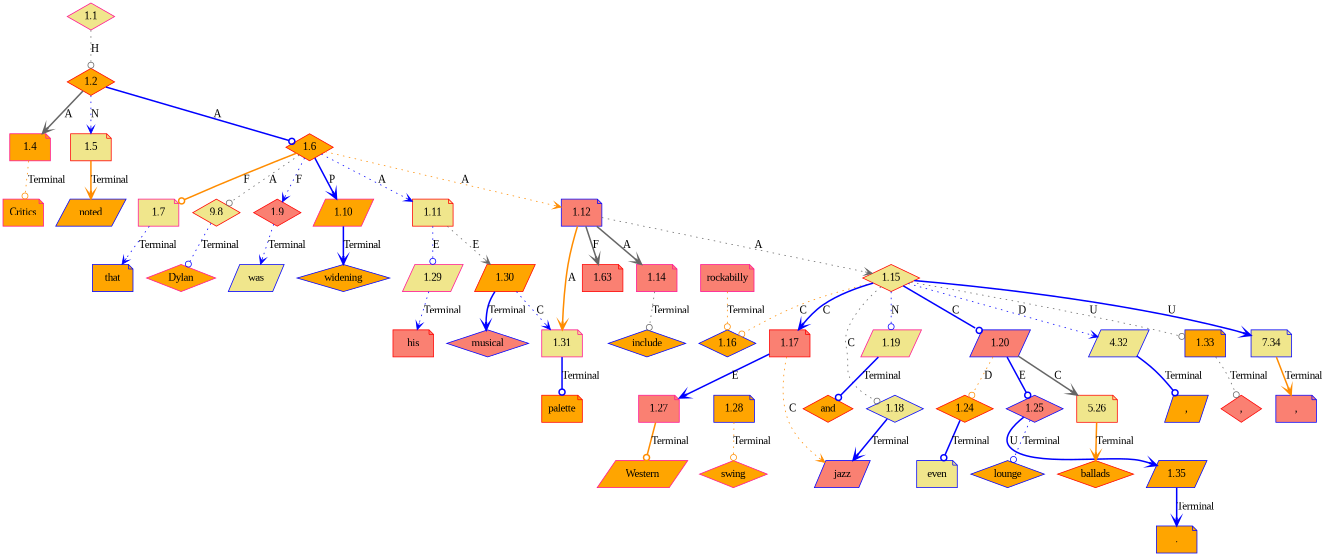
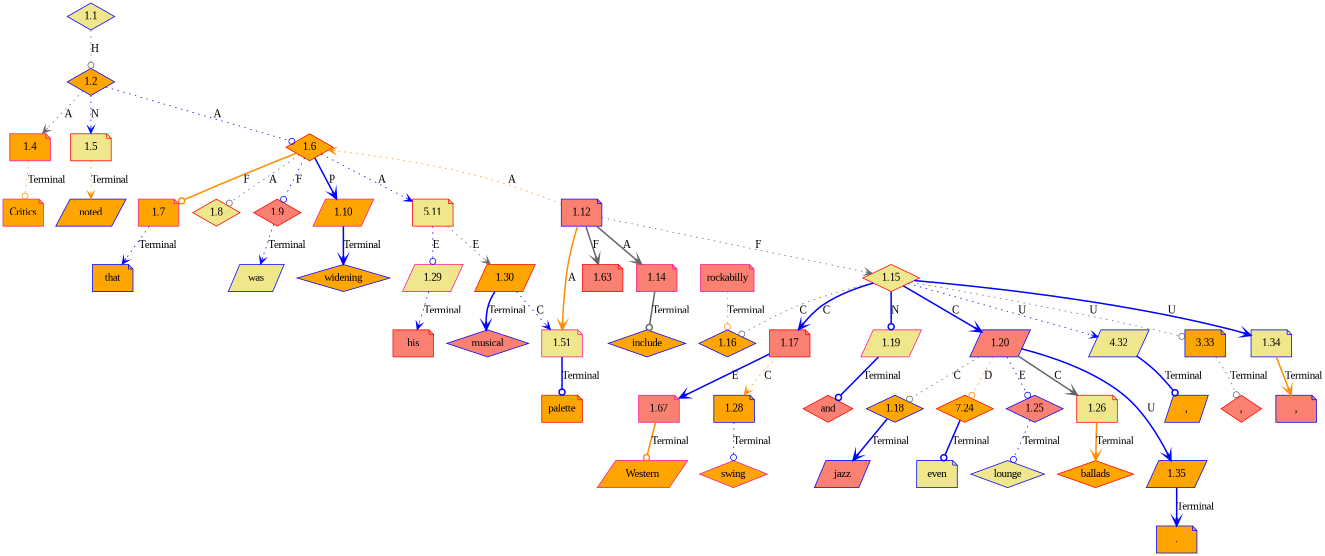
node "1.1": color deeppink -> blue
node "1.2": color red -> blue
edge "1.2" -> "1.4": style bold -> dotted
edge "1.2" -> "1.6": style bold -> dotted
edge "1.5" -> "noted": style bold -> dotted
edge "1.6" -> "1.9": arrowhead vee -> odot
edge "1.6" -> "1.12": reversed
node "1.7": fillcolor khaki -> orange
node "9.8": label "9.8" -> "1.8"
node "1.11": label "1.11" -> "5.11"
edge "1.12" -> "1.15": label "A" -> "F"
node "Dylan": removed
edge "1.15" -> "1.16": color darkorange -> gray40
edge "1.15" -> "1.20": arrowhead odot -> vee
edge "1.14" -> "include": style dotted -> bold
edge "1.15" -> "1.19": style dotted -> bold
edge "1.15" -> "4.32": label "D" -> "U"
node "1.31": label "1.31" -> "1.51"
edge "1.15" -> "1.18": now "1.20" -> "1.18"
node "1.33": label "1.33" -> "3.33"
node "7.34": label "7.34" -> "1.34"
edge "1.20" -> "1.25": style bold -> dotted
node "1.27": label "1.27" -> "1.67"
node "and": fillcolor orange -> salmon
node "1.18": fillcolor khaki -> orange
node "1.24": label "1.24" -> "7.24"
node "5.26": label "5.26" -> "1.26"
edge "1.17" -> "jazz": now "1.17" -> "1.28"
edge "1.28" -> "swing": color darkorange -> blue
edge "1.25" -> "1.35": now "1.20" -> "1.35"
node "lounge": fillcolor orange -> khaki
